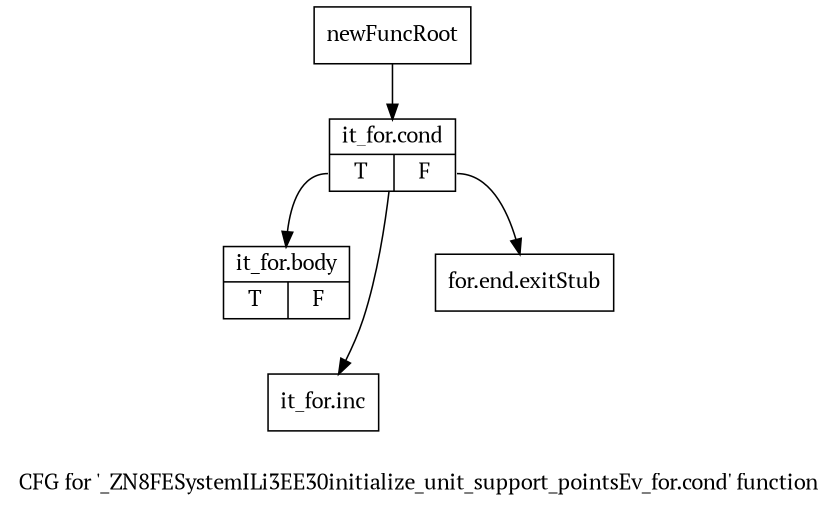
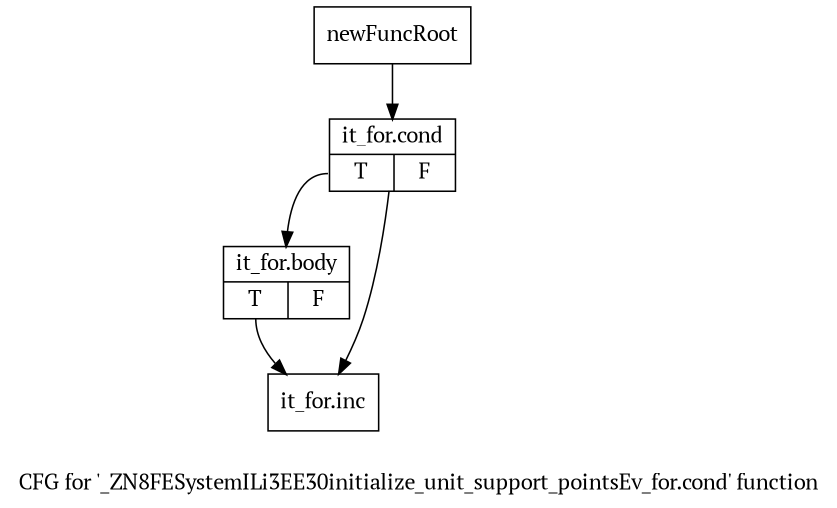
node "for.end.exitStub": removed
edge "it_for.body" -> "it_for.inc": added
